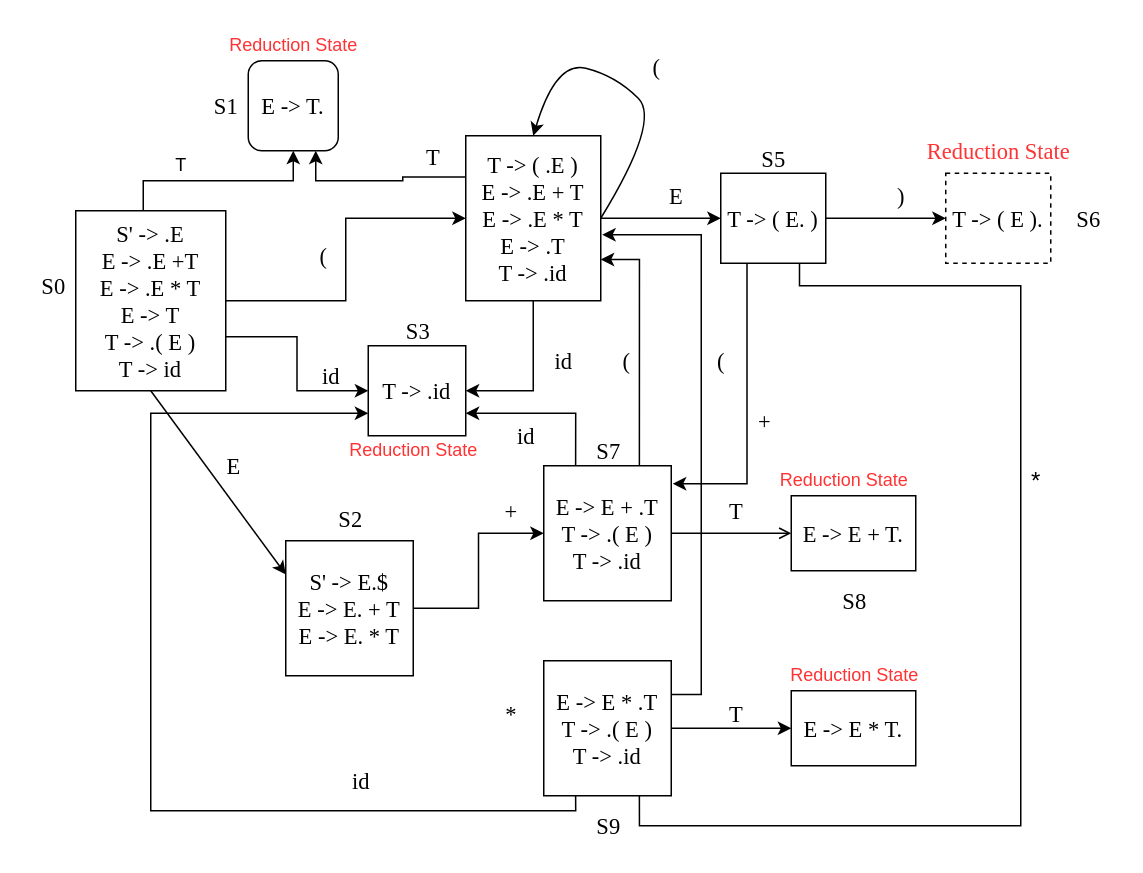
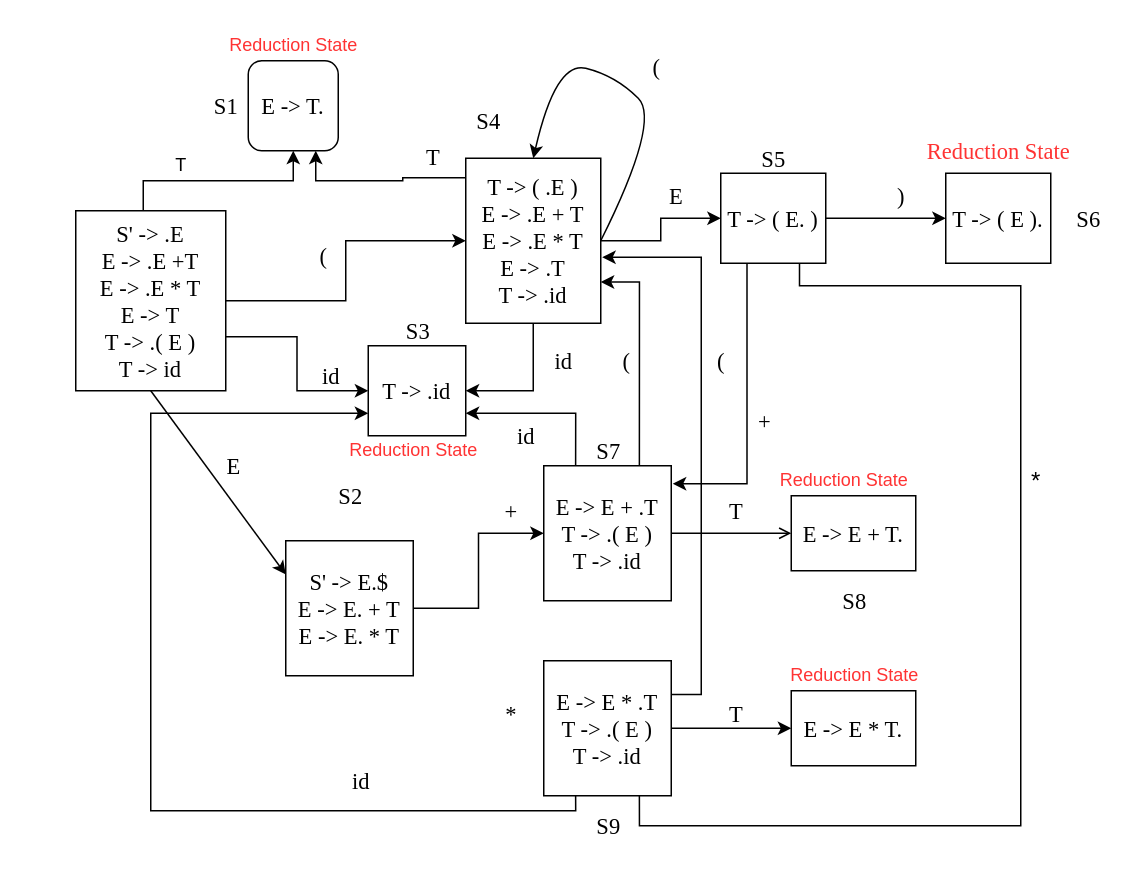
node "S4": added
node "T -> ( .E )E -> .E + TE -> .E * TE -> .TT -> .id": moved (533, 218) -> (533, 241)
node "T -> ( E ).": style dashed -> solid
node "S0": removed
node "S2": moved (350, 518) -> (350, 496)
